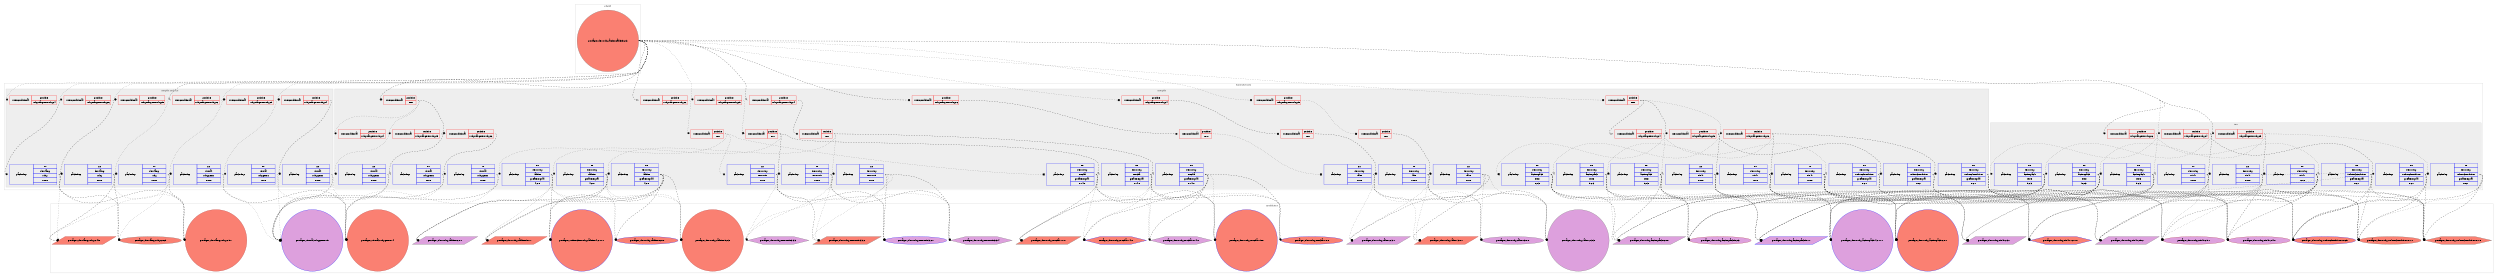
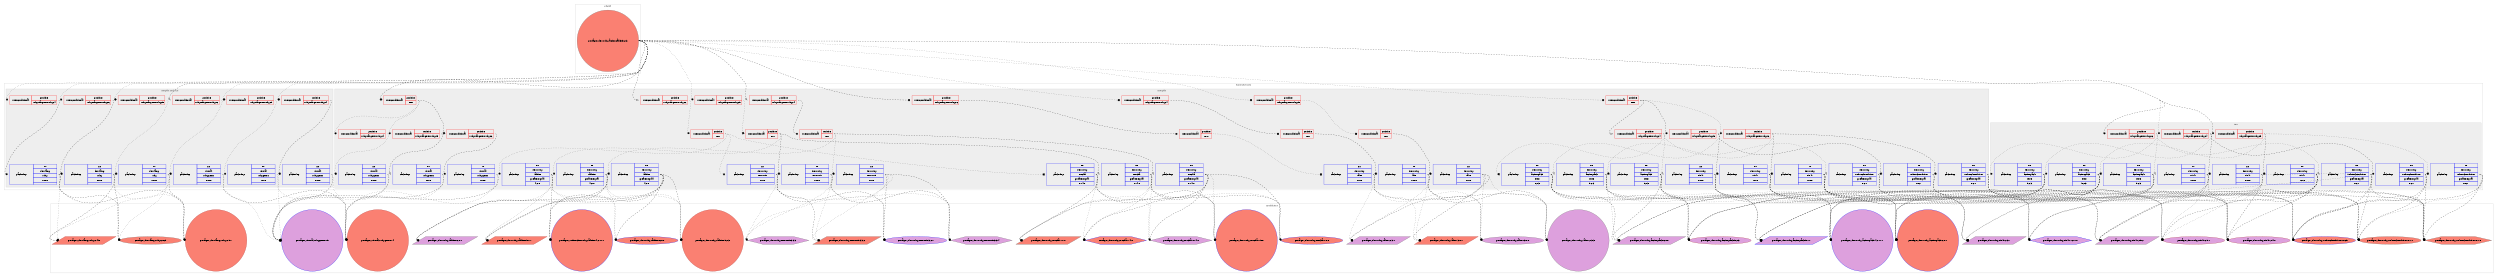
node "portage://dev-ruby/nio4r-1.2.1-r1": fillcolor salmon -> plum
